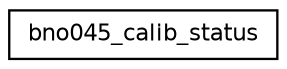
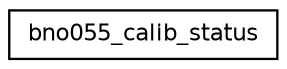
node "bno045_calib_status": label "bno045_calib_status" -> "bno055_calib_status"
